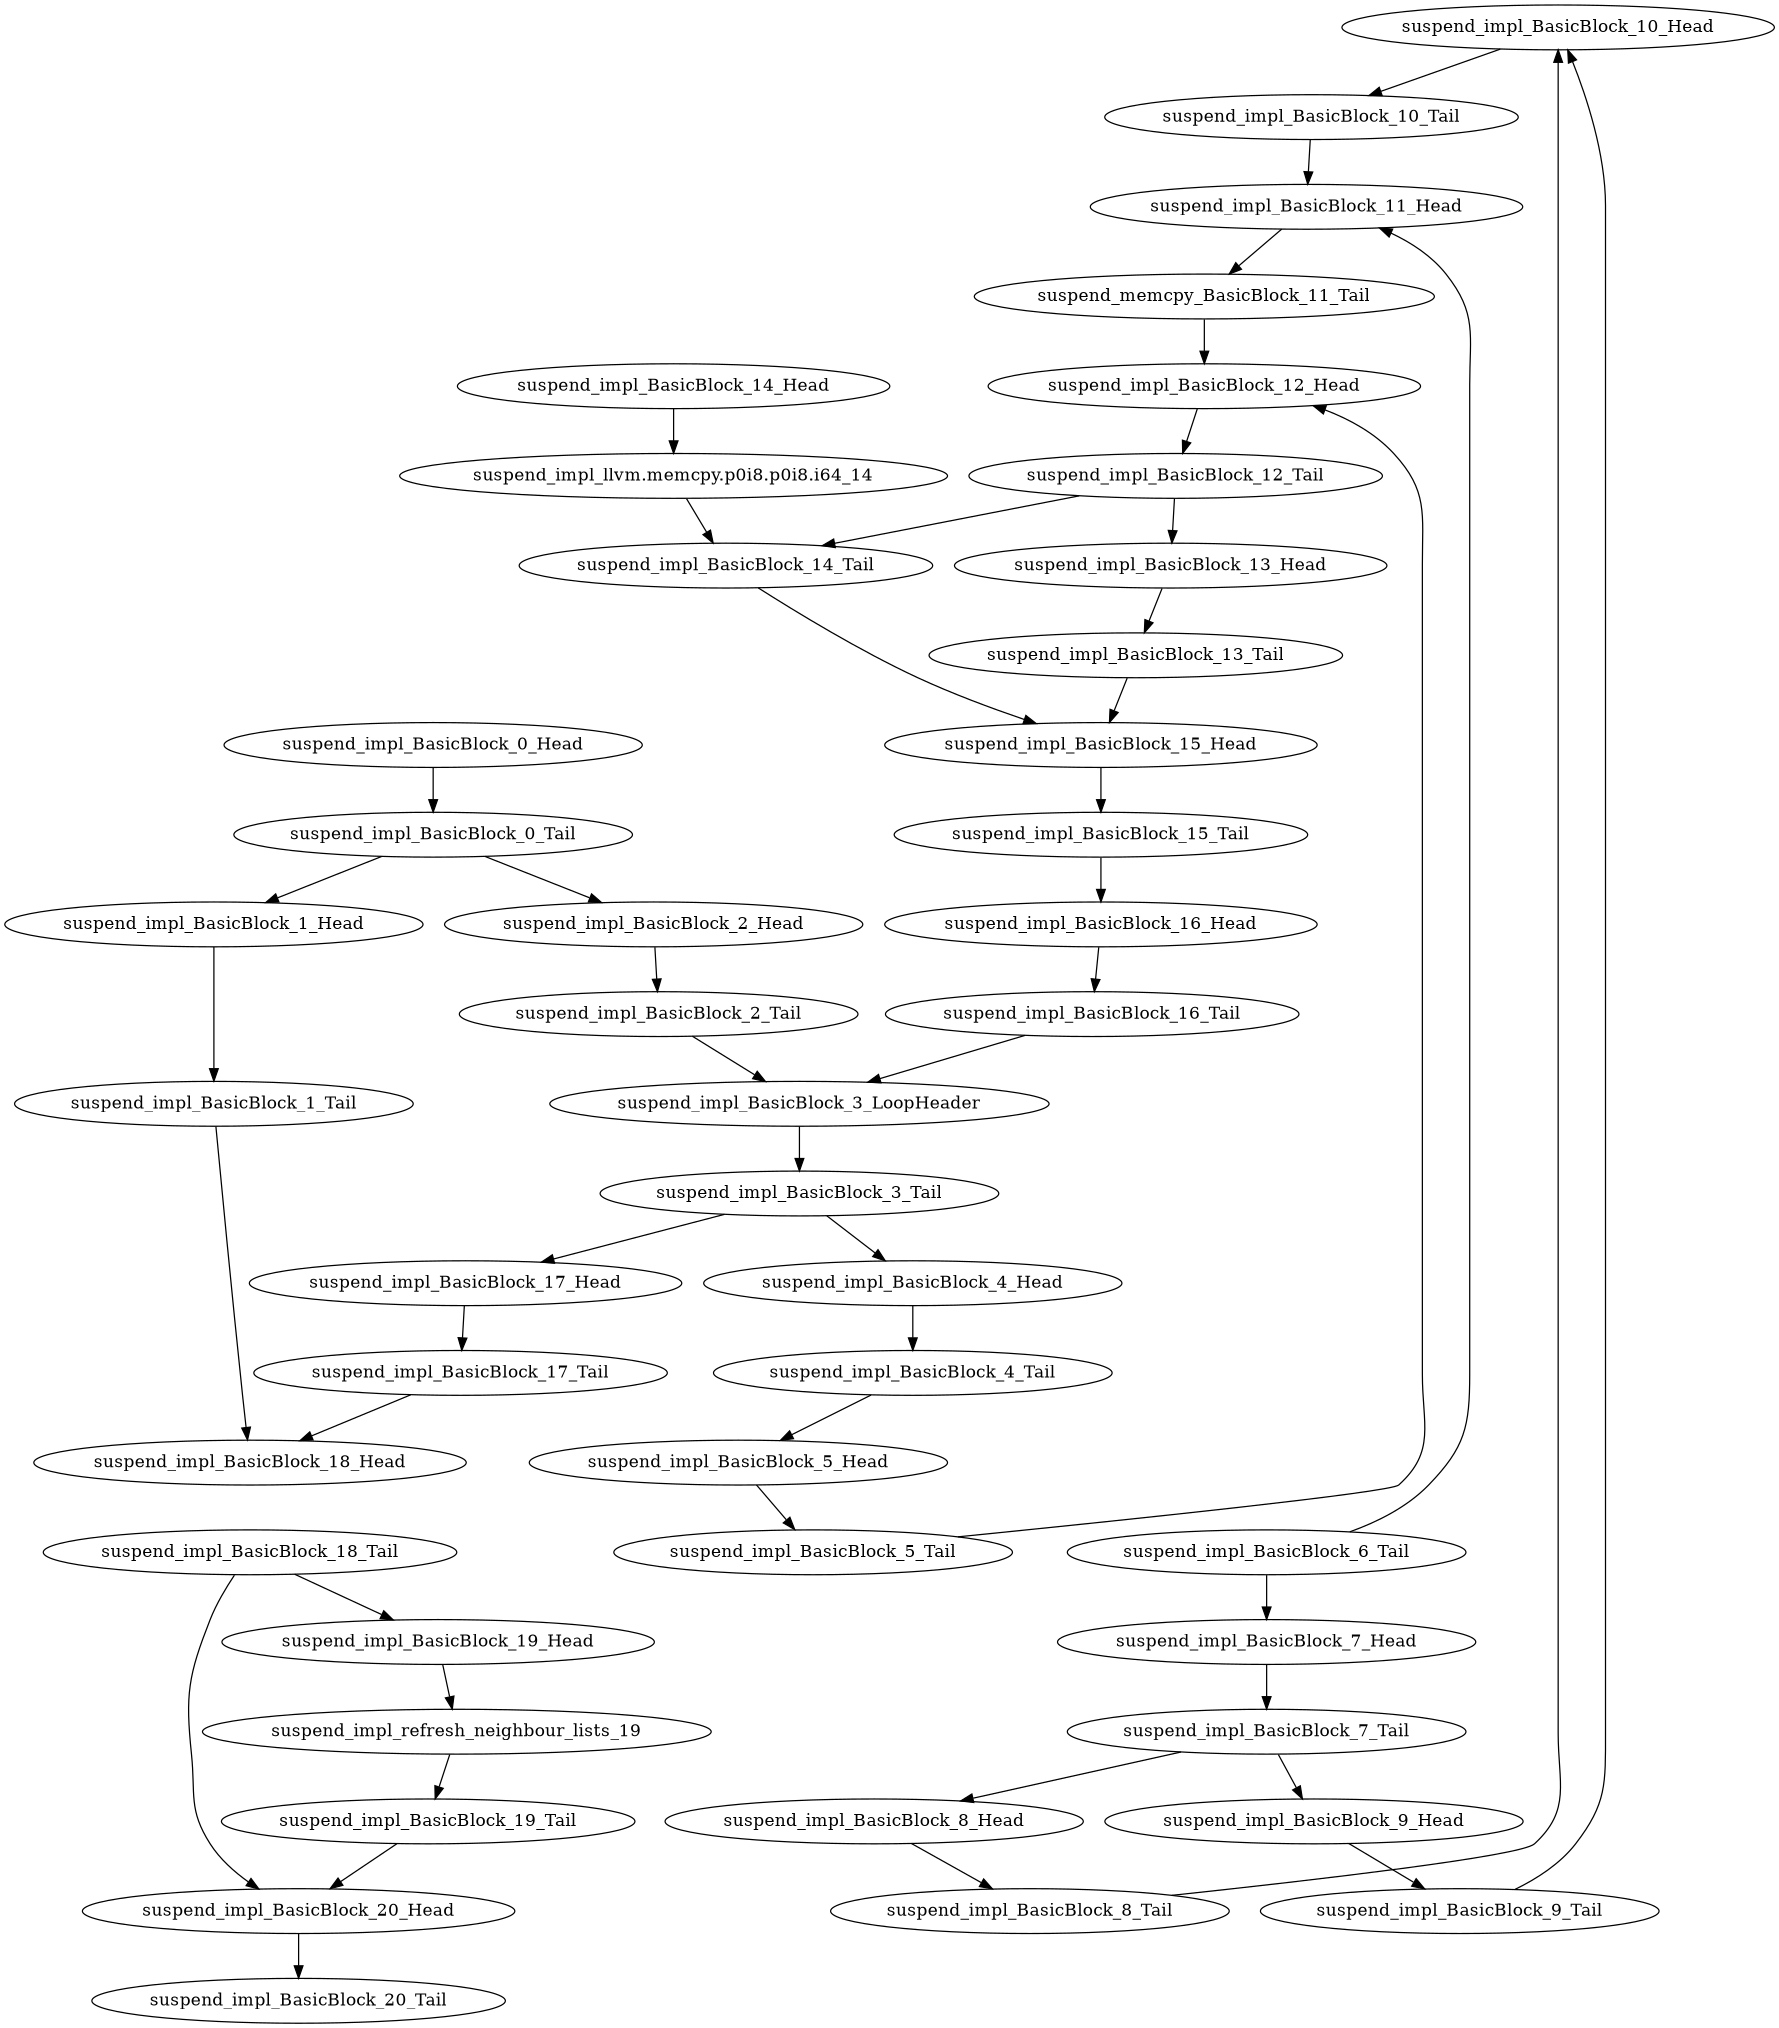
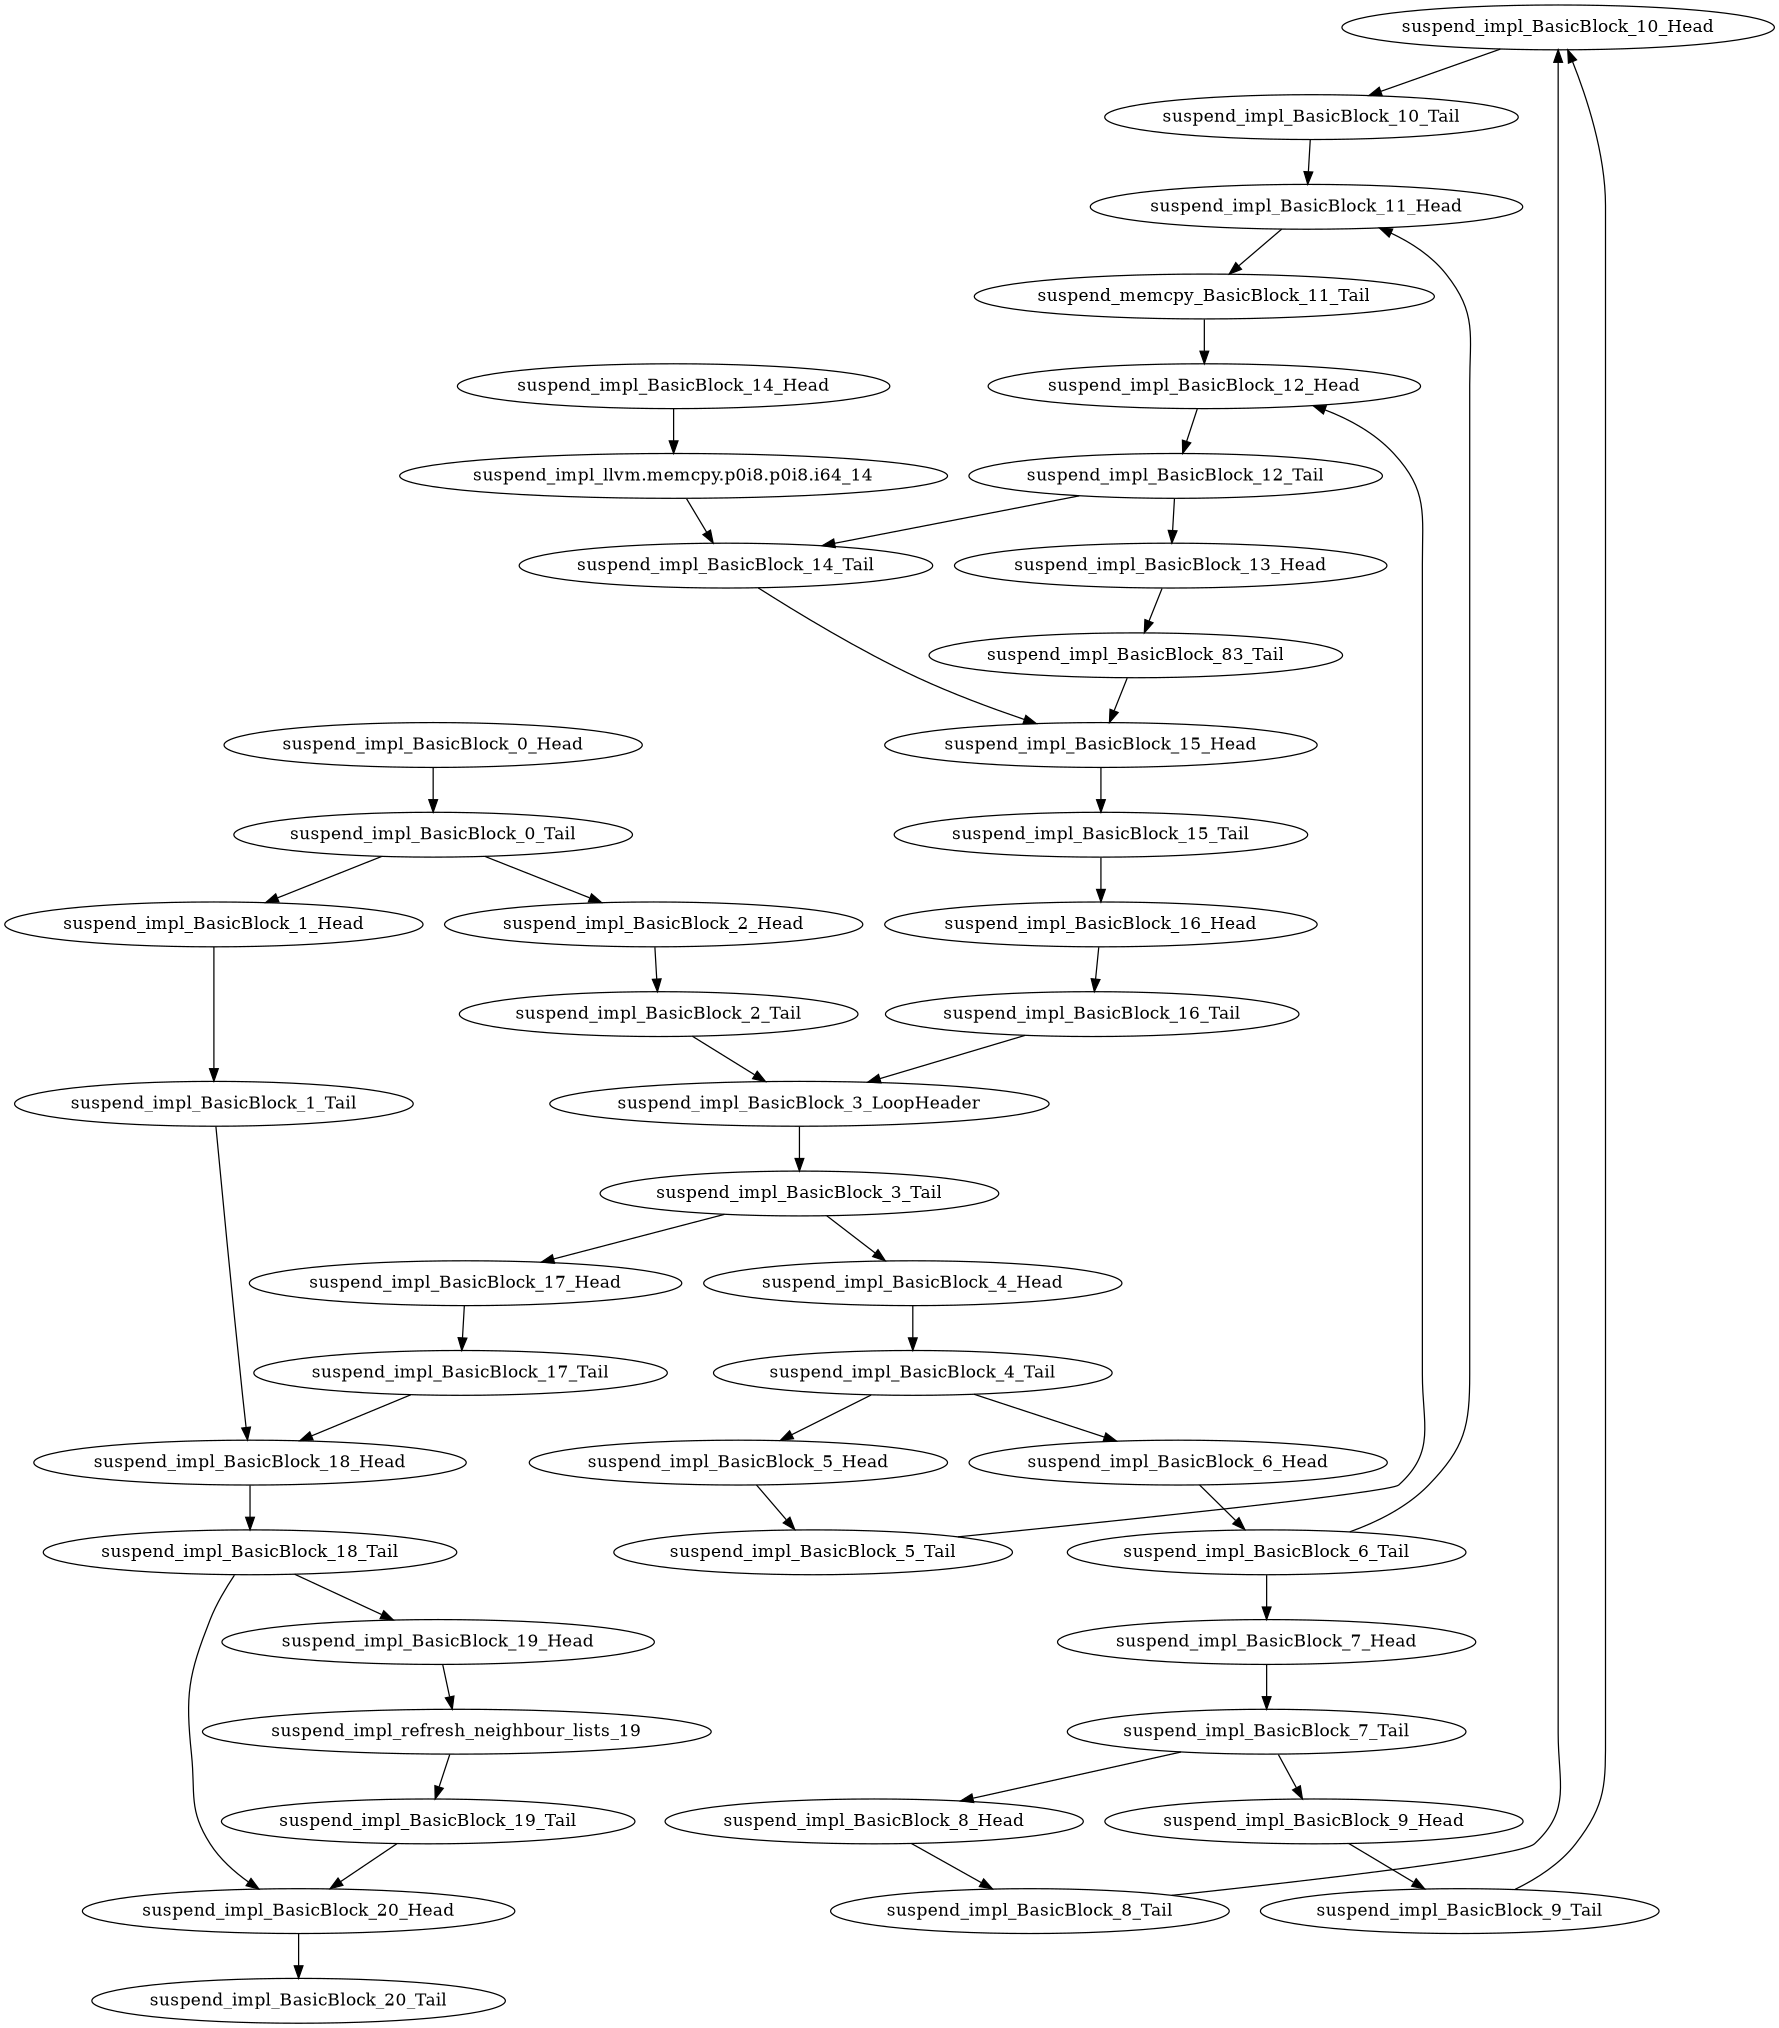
node "suspend_impl_BasicBlock_13_Tail": label "suspend_impl_BasicBlock_13_Tail" -> "suspend_impl_BasicBlock_83_Tail"
node "suspend_impl_BasicBlock_6_Head": added
edge "suspend_impl_BasicBlock_18_Head" -> "suspend_impl_BasicBlock_18_Tail": added
